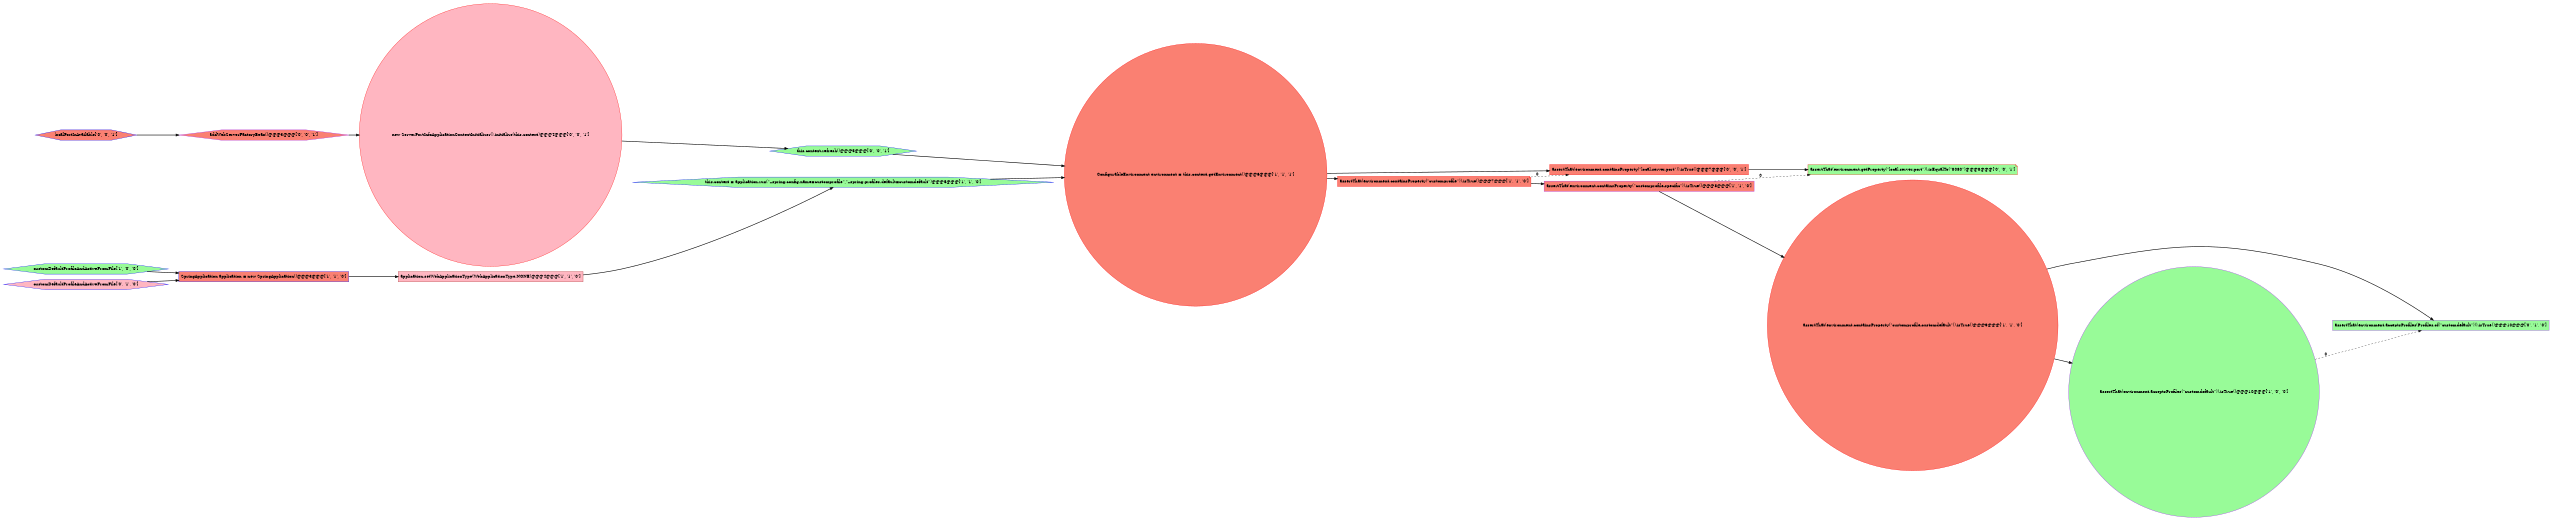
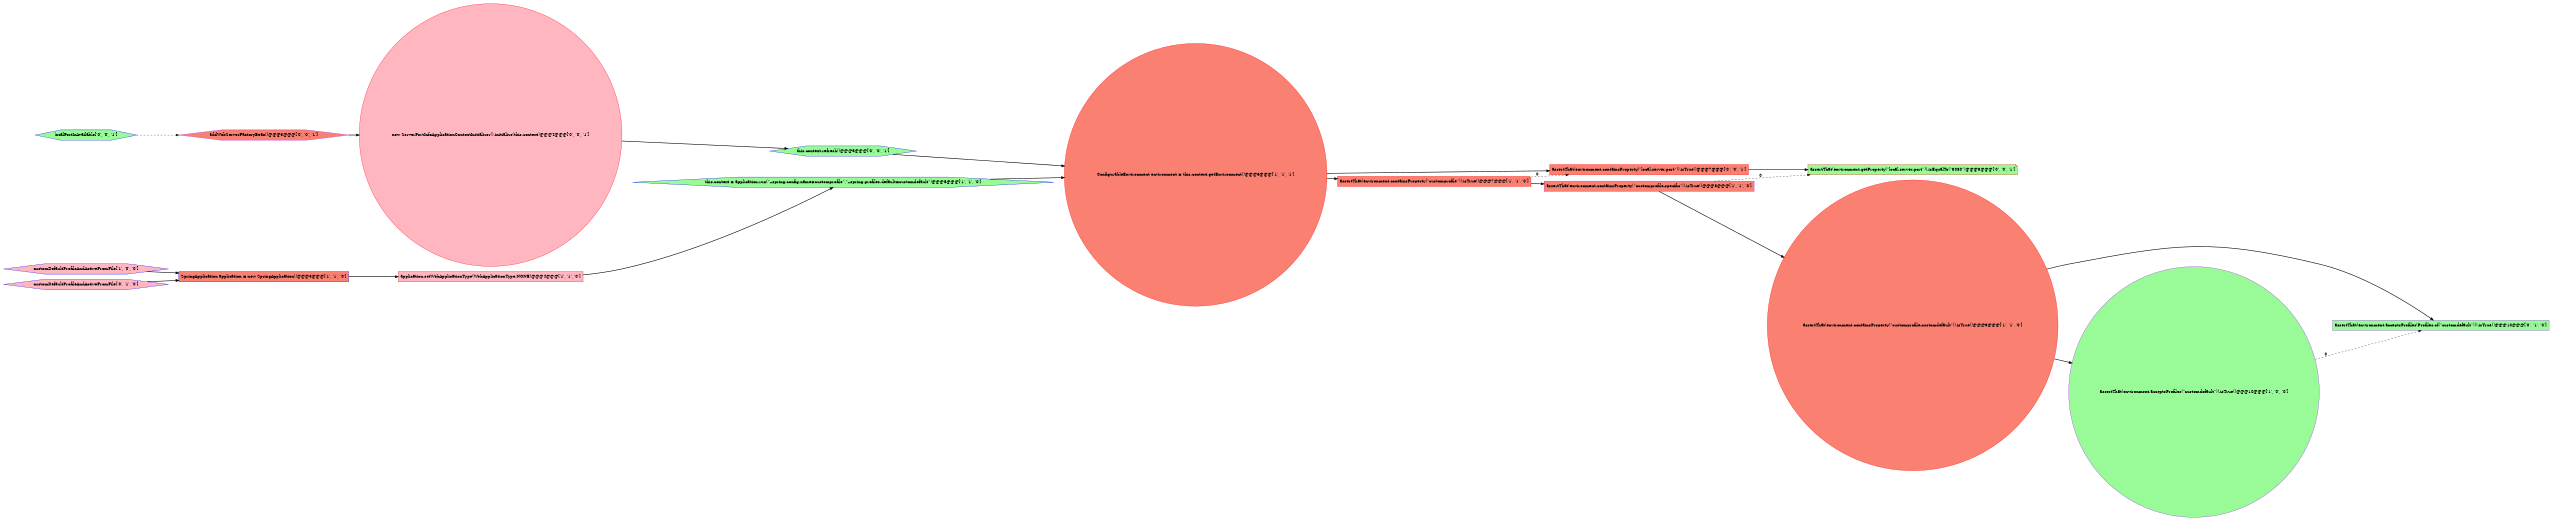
node "localPortIsAvailable['0', '0', '1']": fillcolor salmon -> palegreen
edge "localPortIsAvailable['0', '0', '1']" -> "addWebServerFactoryBean()@@@3@@@['0', '0', '1']": style bold -> dashed
node "customDefaultProfileAndActiveFromFile['1', '0', '0']": fillcolor palegreen -> lightpink
